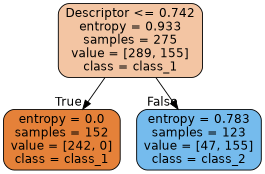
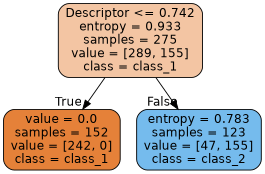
node "entropy = 0.0 samples = 152 value = [242, 0] class = class_1": label "entropy = 0.0 samples = 152 value = [242, 0] class = class_1" -> "value = 0.0 samples = 152 value = [242, 0] class = class_1"
